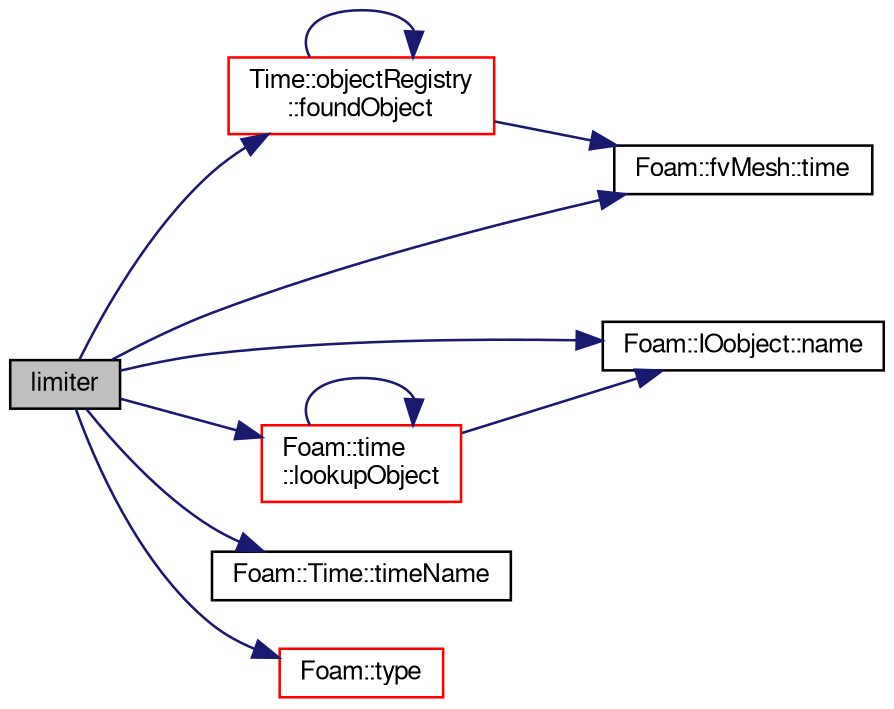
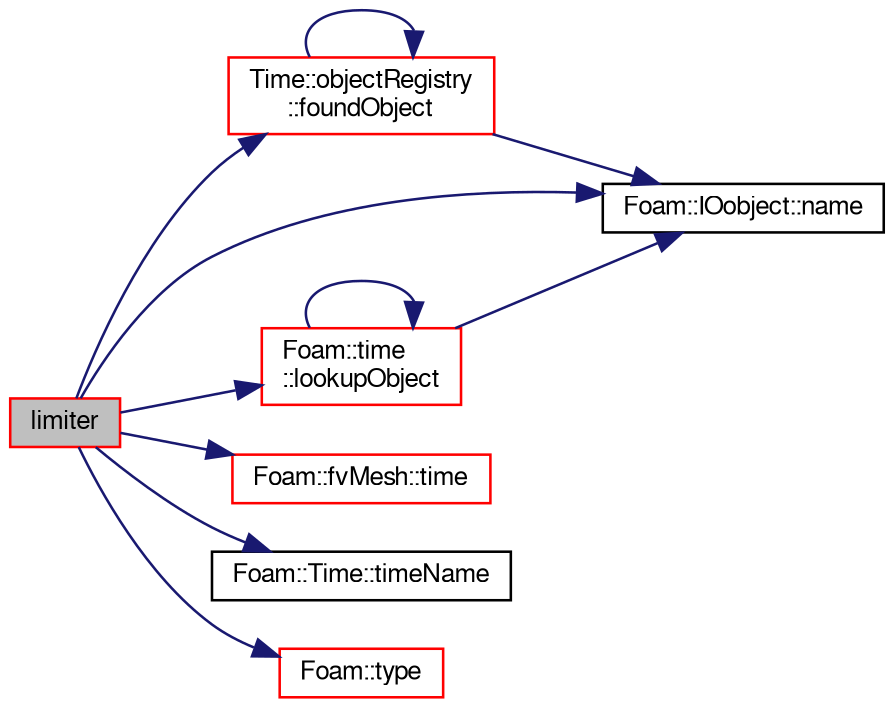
edge "Time::objectRegistry ::foundObject" -> "Foam::fvMesh::time": now "Time::objectRegistry ::foundObject" -> "Foam::IOobject::name"
node "Foam::fvMesh::time": color black -> red
node "limiter": color black -> red
